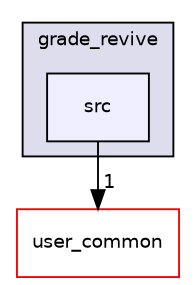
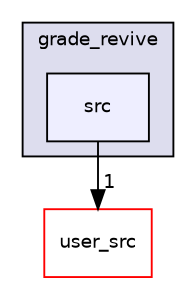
node "user_common": label "user_common" -> "user_src"
